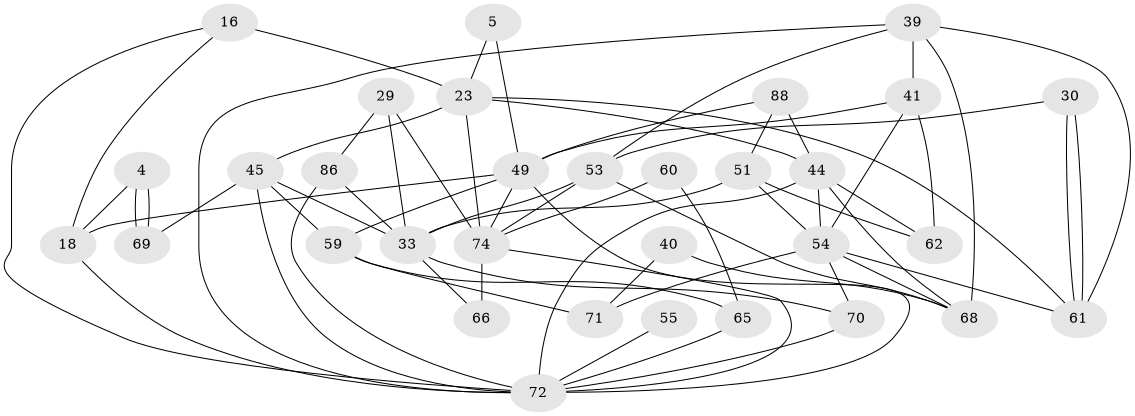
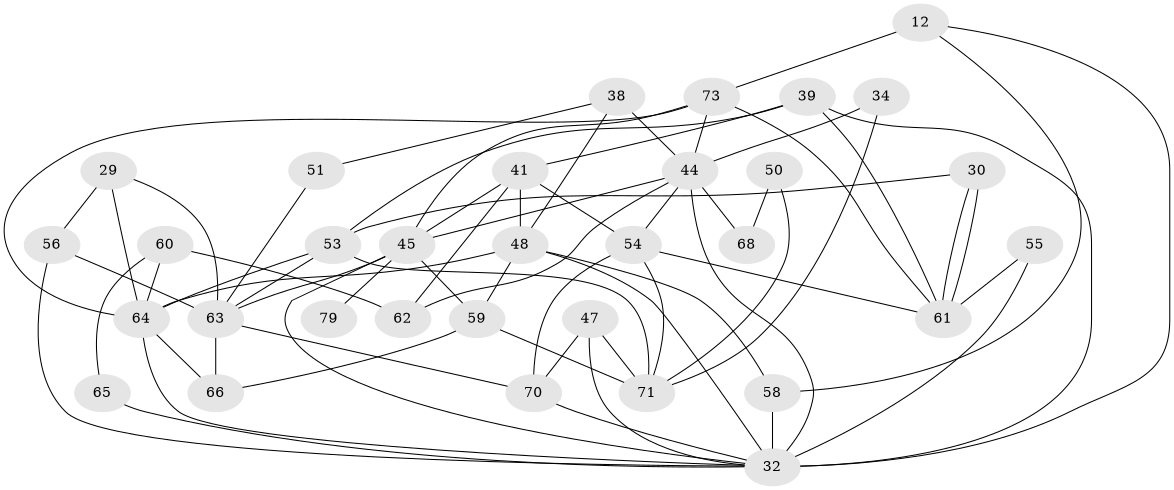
node "16": label "16" -> "12"
node "5": removed
node "23": label "23" -> "73"
node "88": label "88" -> "38"
node "34": added
edge "39" -- "68": removed
node "4": removed
node "86": label "86" -> "56"
node "49": label "49" -> "48"
edge "44" -- "45": added
edge "51" -- "54": removed
edge "51" -- "62": now "60" -- "62"
edge "41" -- "45": added
node "18": label "18" -> "58"
node "69": label "69" -> "79"
node "33": label "33" -> "63"
node "74": label "74" -> "64"
node "40": label "40" -> "50"
edge "53" -- "68": now "53" -- "71"
edge "59" -- "65": now "59" -- "66"
edge "54" -- "68": removed
edge "55" -- "61": added
node "47": added
node "72": label "72" -> "32"
